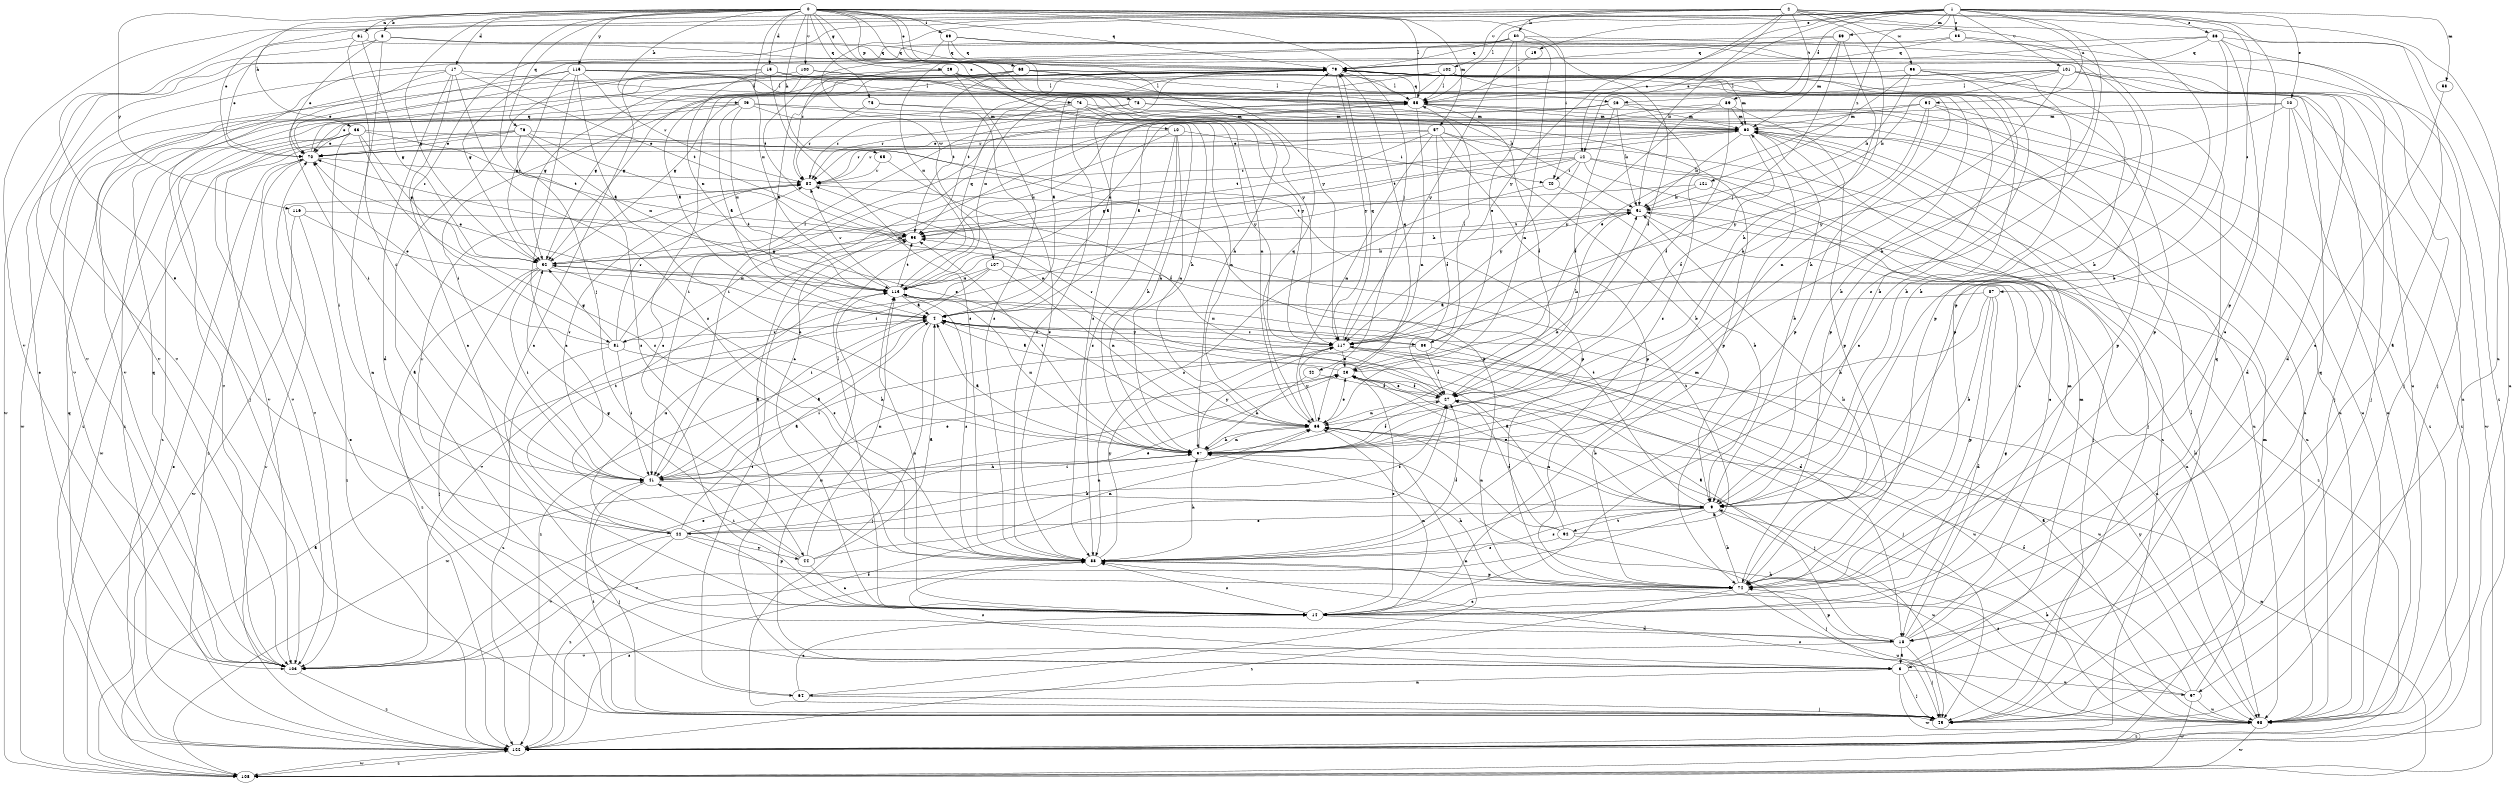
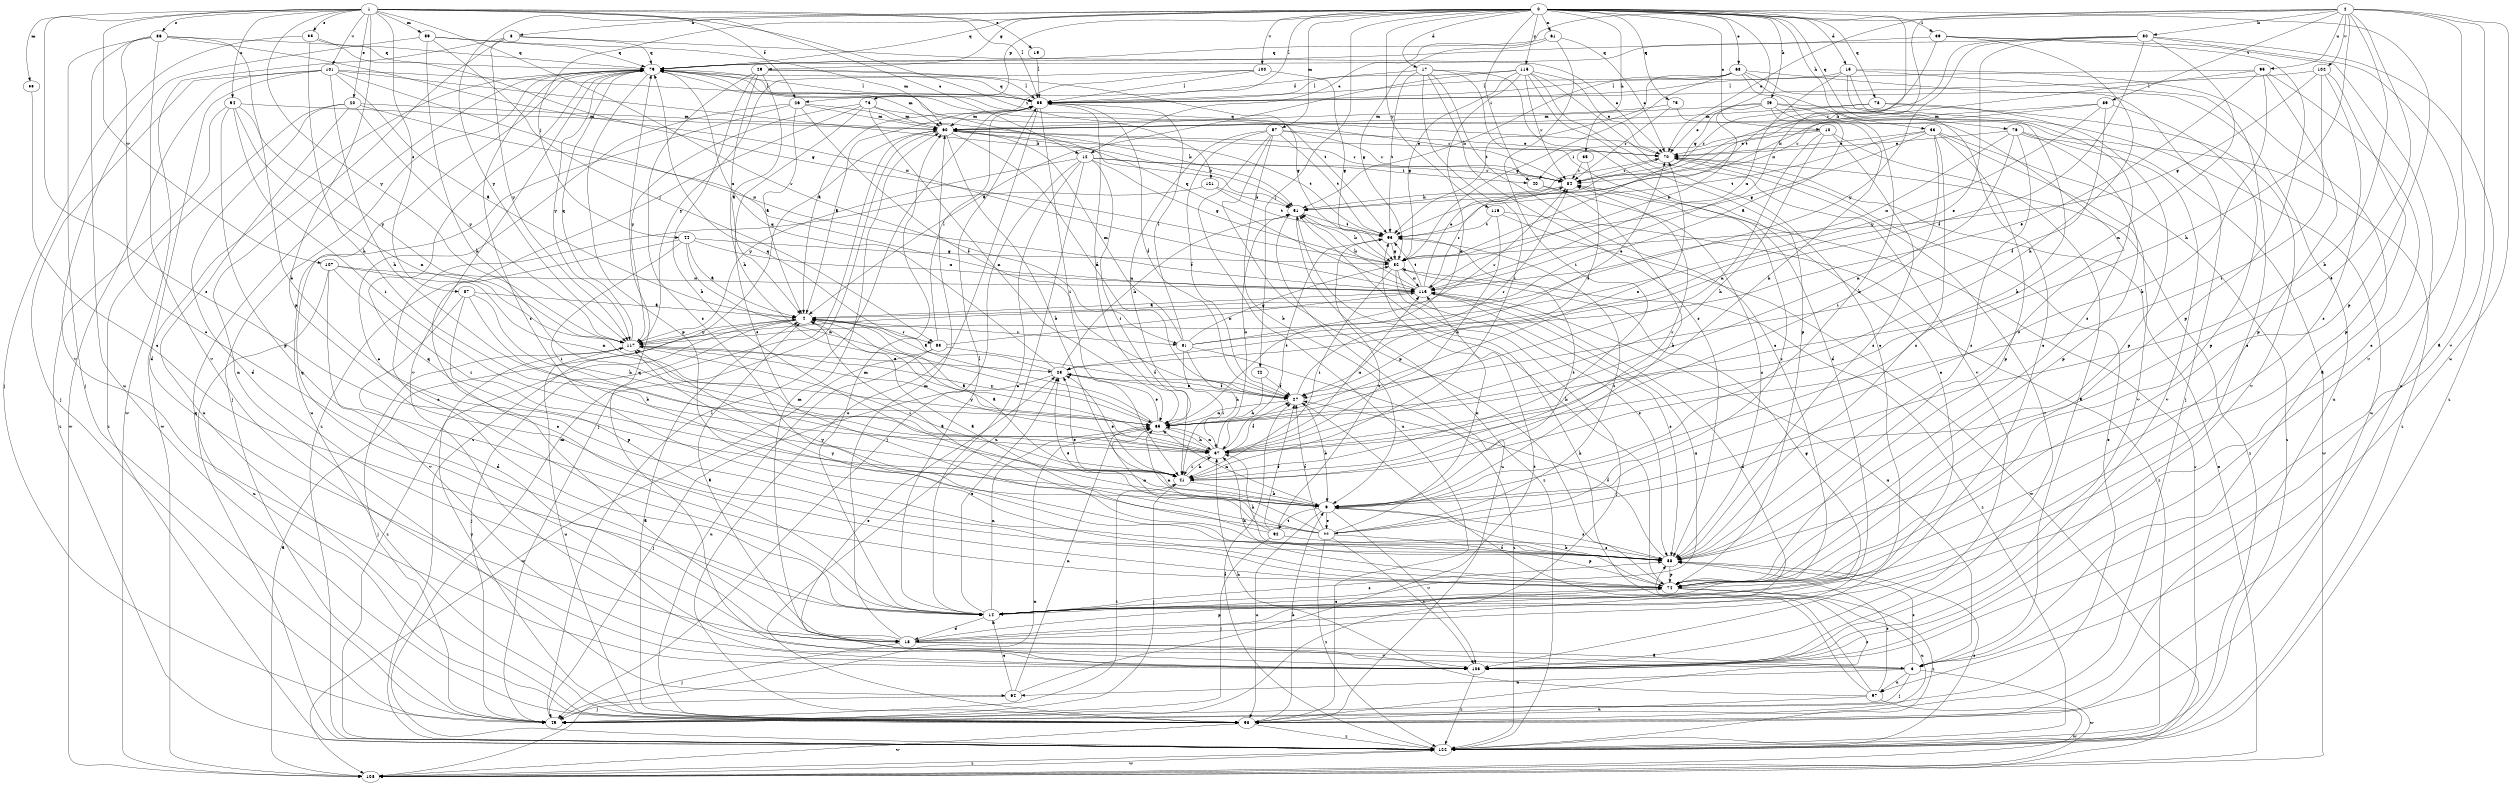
edge "2" -> "95": label "w" -> "u"
edge "22" -> "44": now "22" -> "117"
